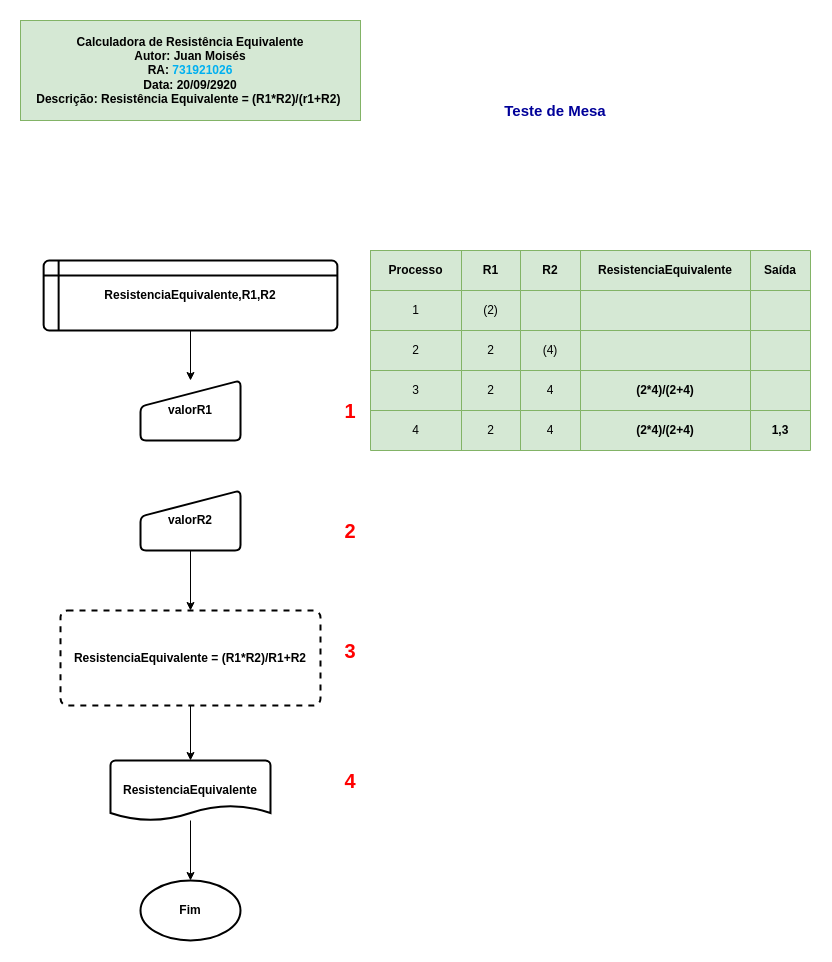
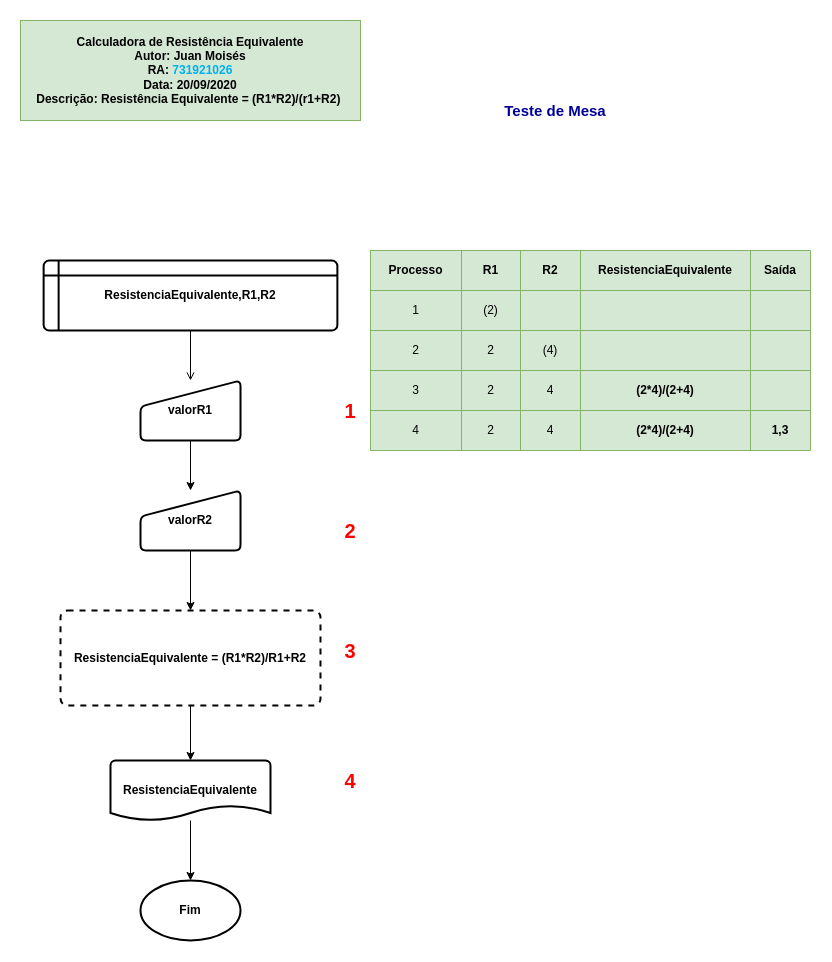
node "Calculadora de Resistência Equivalente Autor: Juan Moisés RA: 731921026 Data: 20/09/2920 Descrição: Resistência Equivalente = (R1*R2)/(r1+R2)": label "Calculadora de Resistência Equivalente Autor: Juan Moisés RA: 731921026 Data: 20/09/2920 Descrição: Resistência Equivalente = (R1*R2)/(r1+R2)" -> "Calculadora de Resistência Equivalente Autor: Juan Moisés RA: 731921026 Data: 20/09/2020 Descrição: Resistência Equivalente = (R1*R2)/(r1+R2)"
edge "ResistenciaEquivalente,R1,R2" -> "valorR1": arrowhead classic -> open
edge "valorR1" -> "valorR2": added
